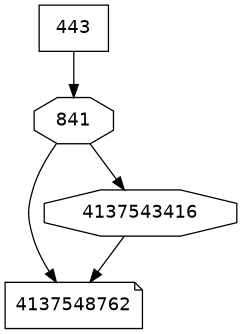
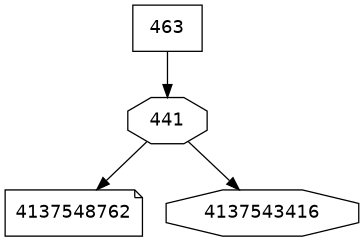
node "443": label "443" -> "463"
node "841": label "841" -> "441"
edge "4137543416" -> "4137548762": removed
